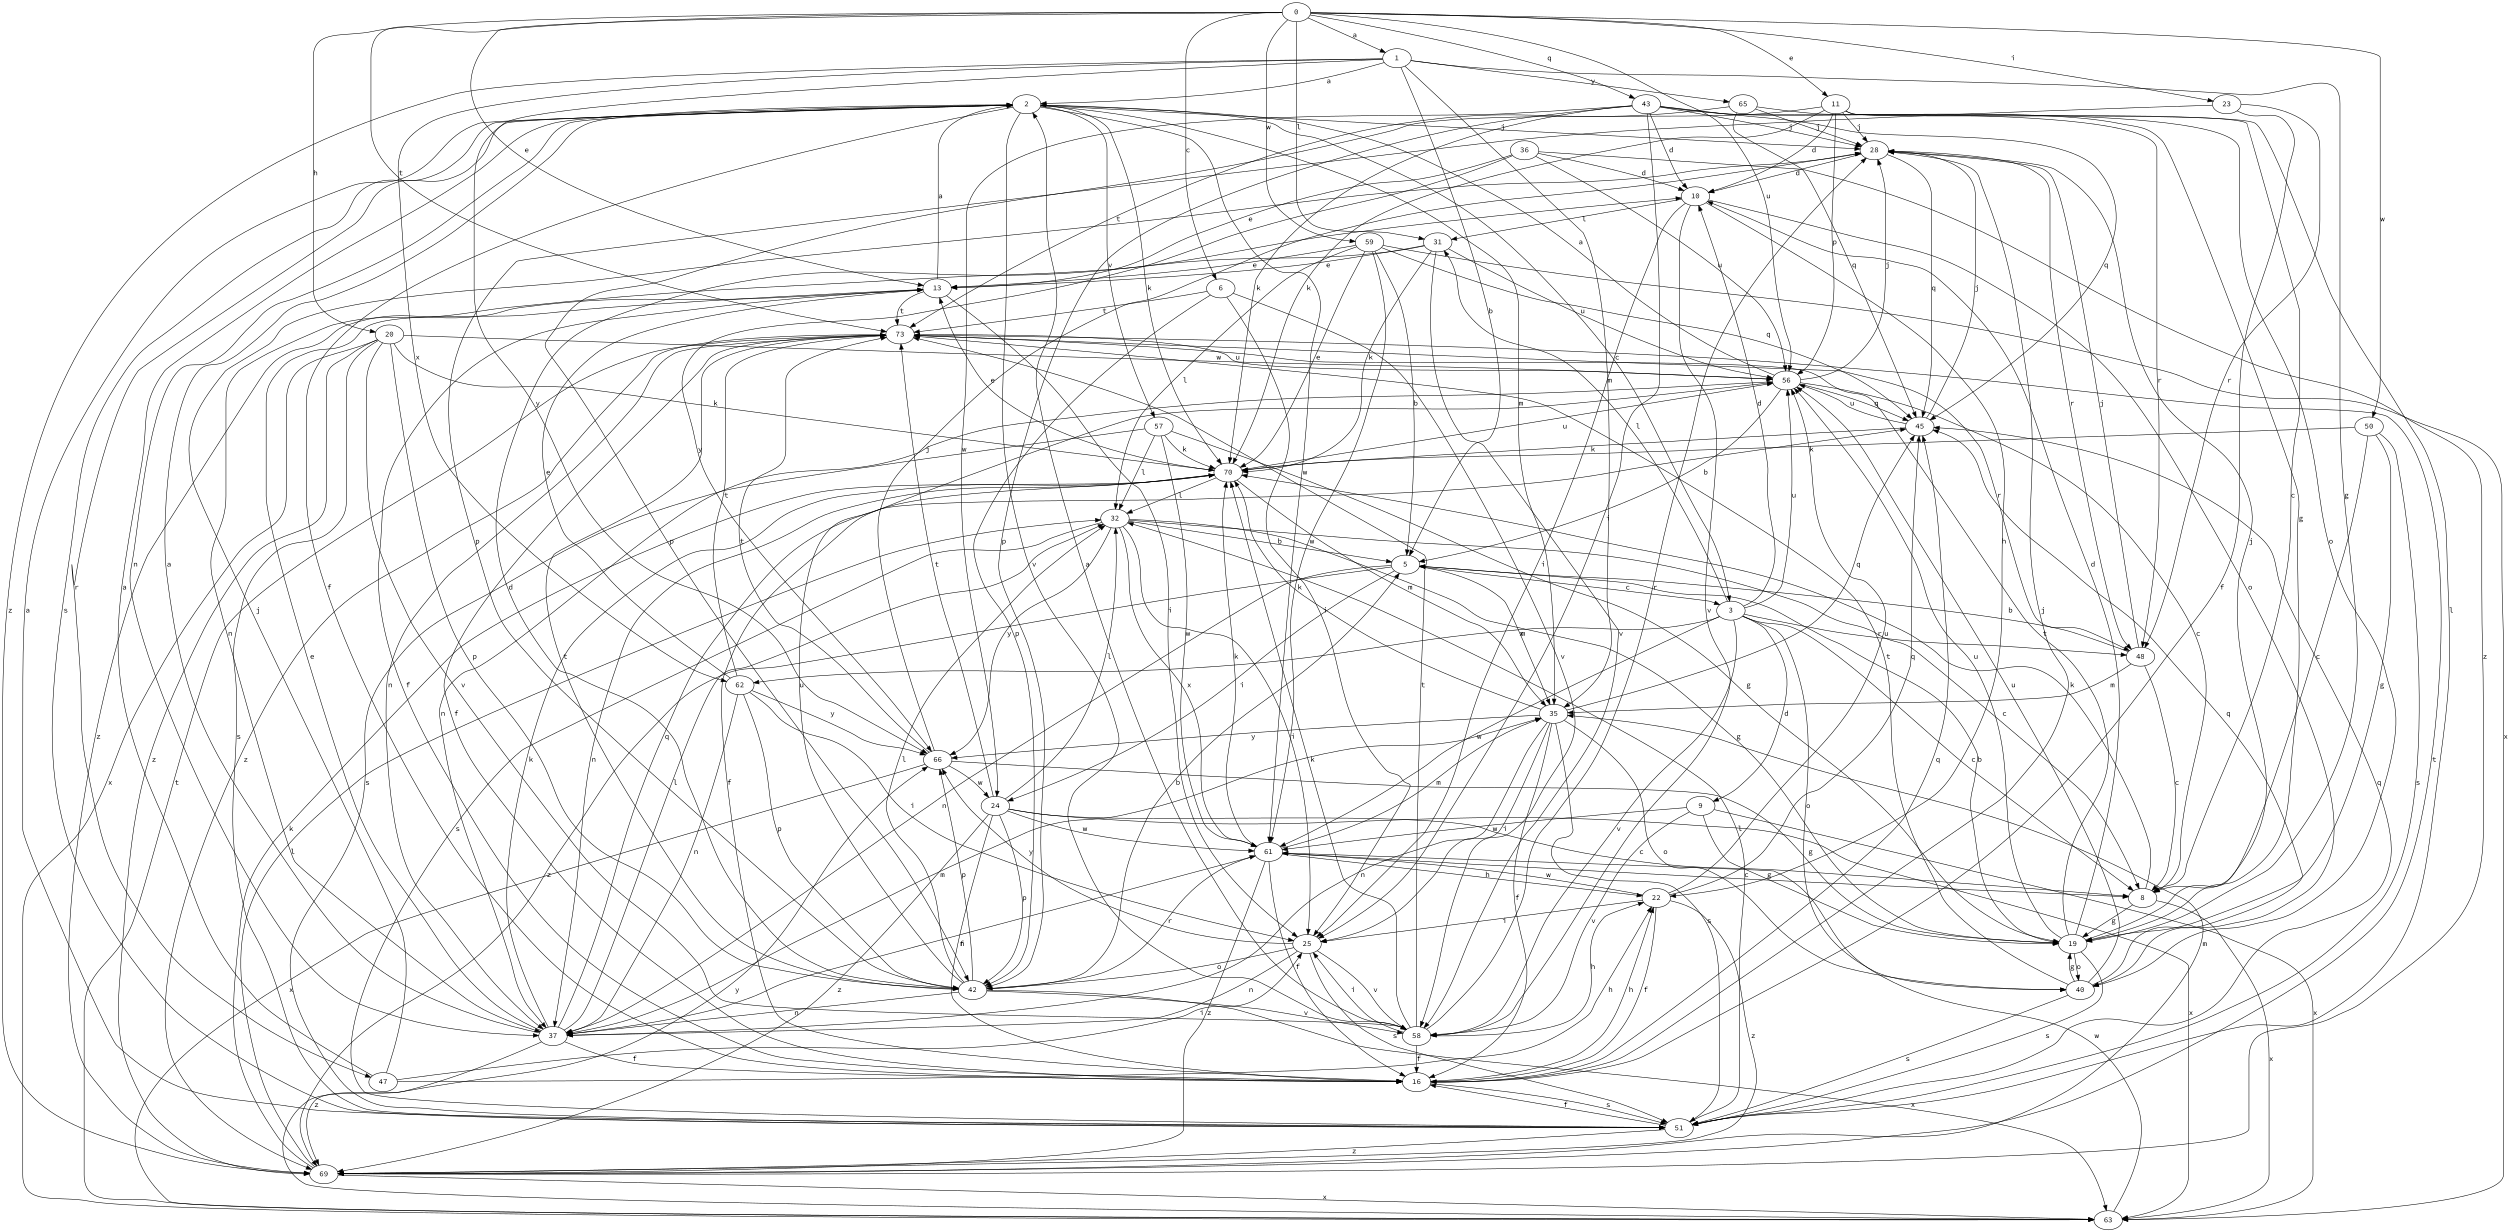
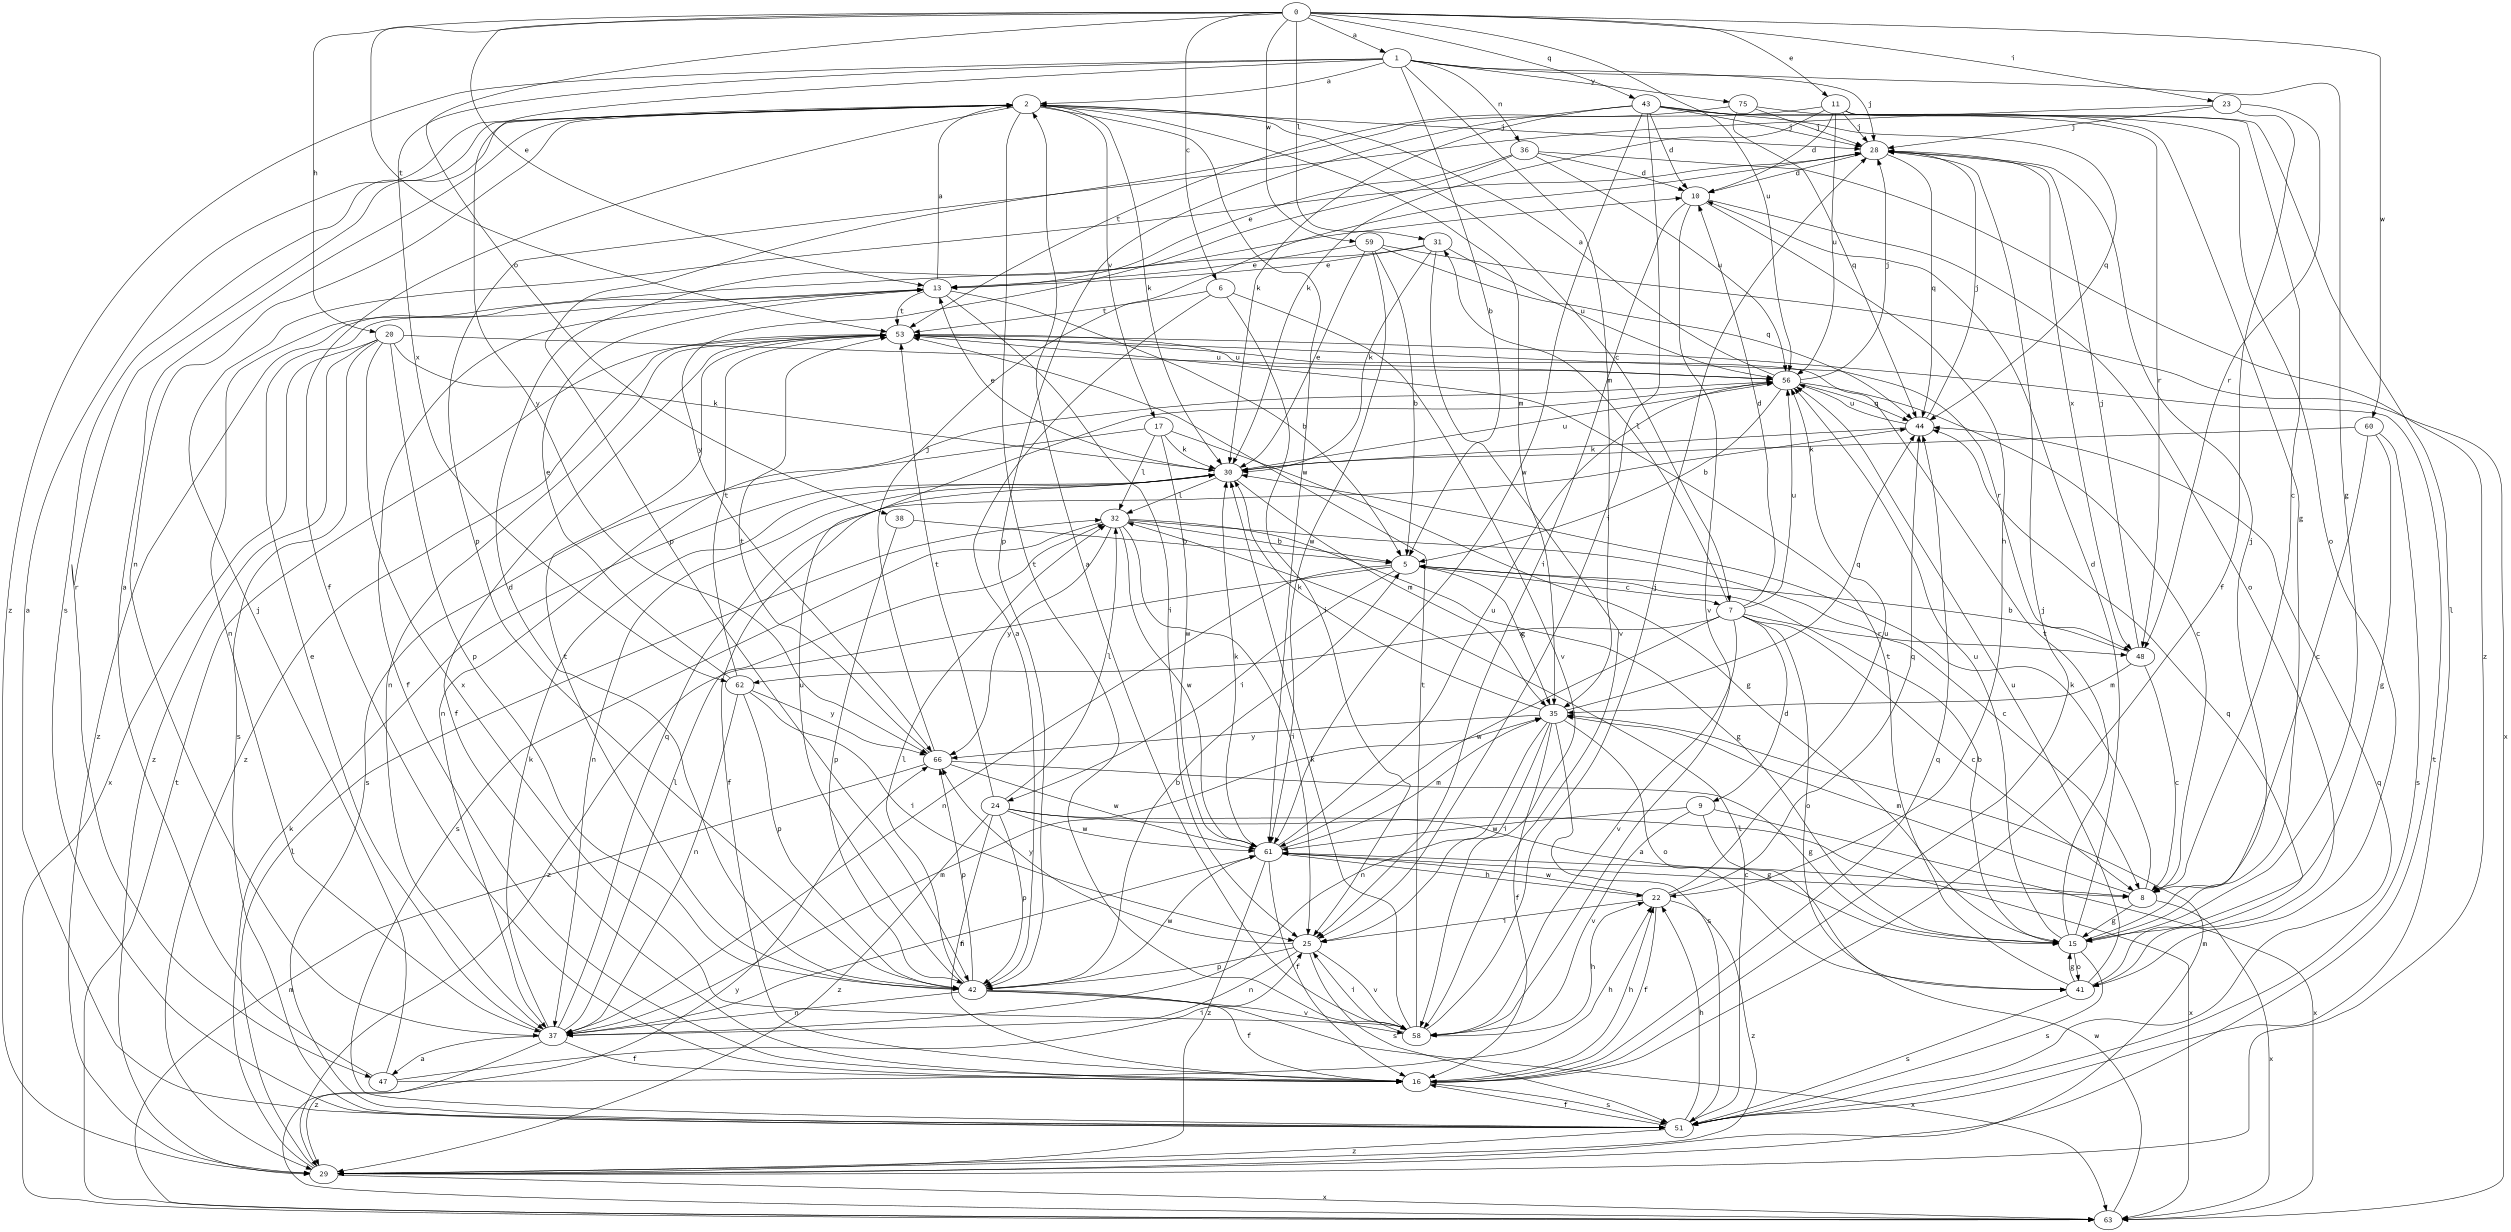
edge "1" -> "28": added, label "j"
edge "1" -> "36": added, label "n"
node "65": label "65" -> "75"
edge "23" -> "28": added, label "j"
edge "43" -> "24": now "43" -> "61"
edge "10" -> "31": removed, label "l"
edge "11" -> "56": label "p" -> "u"
node "73": label "73" -> "53"
edge "59" -> "32": removed, label "l"
edge "20" -> "56": label "w" -> "u"
edge "37" -> "2": now "37" -> "47"
edge "13" -> "5": added, label "b"
edge "28" -> "48": label "r" -> "x"
node "57": label "57" -> "17"
node "45": label "45" -> "44"
node "50": label "50" -> "60"
node "70": label "70" -> "30"
node "38": added
edge "2" -> "58": label "v" -> "t"
edge "61" -> "56": added, label "u"
edge "58" -> "28": label "r" -> "j"
node "3": label "3" -> "7"
edge "6" -> "42": label "p" -> "a"
edge "5" -> "35": label "m" -> "g"
edge "20" -> "58": label "v" -> "x"
edge "32" -> "61": label "x" -> "w"
edge "66" -> "24": now "66" -> "61"
edge "8" -> "35": added, label "m"
edge "24" -> "8": label "c" -> "a"
edge "42" -> "61": label "r" -> "w"
node "19": label "19" -> "15"
edge "25" -> "42": label "o" -> "p"
edge "66" -> "63": label "x" -> "m"
node "40": label "40" -> "41"
edge "51" -> "22": added, label "h"
edge "58" -> "16": now "42" -> "16"
node "69": label "69" -> "29"
